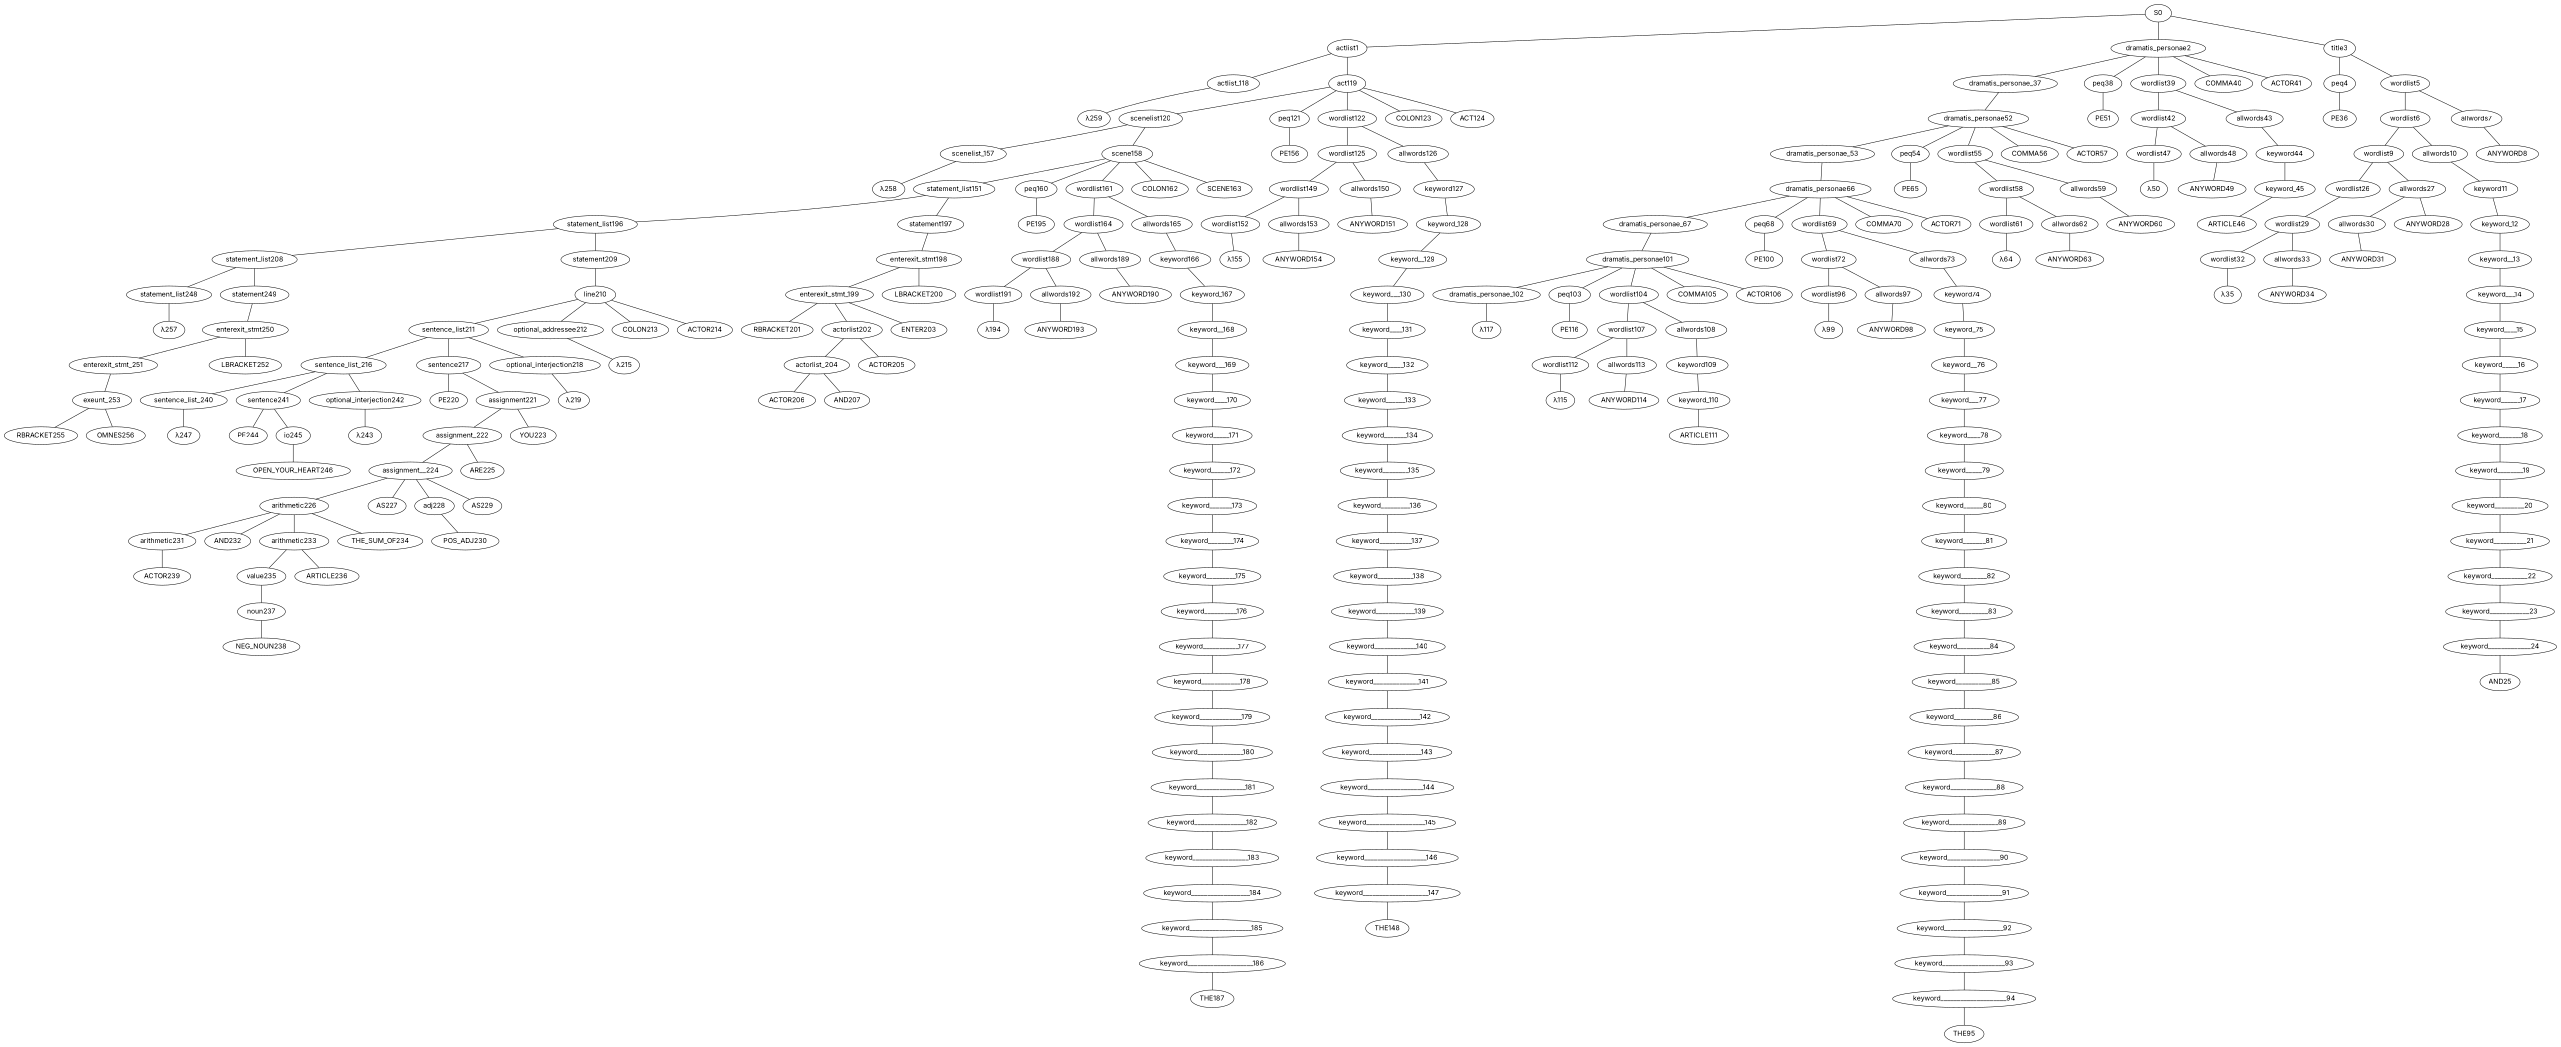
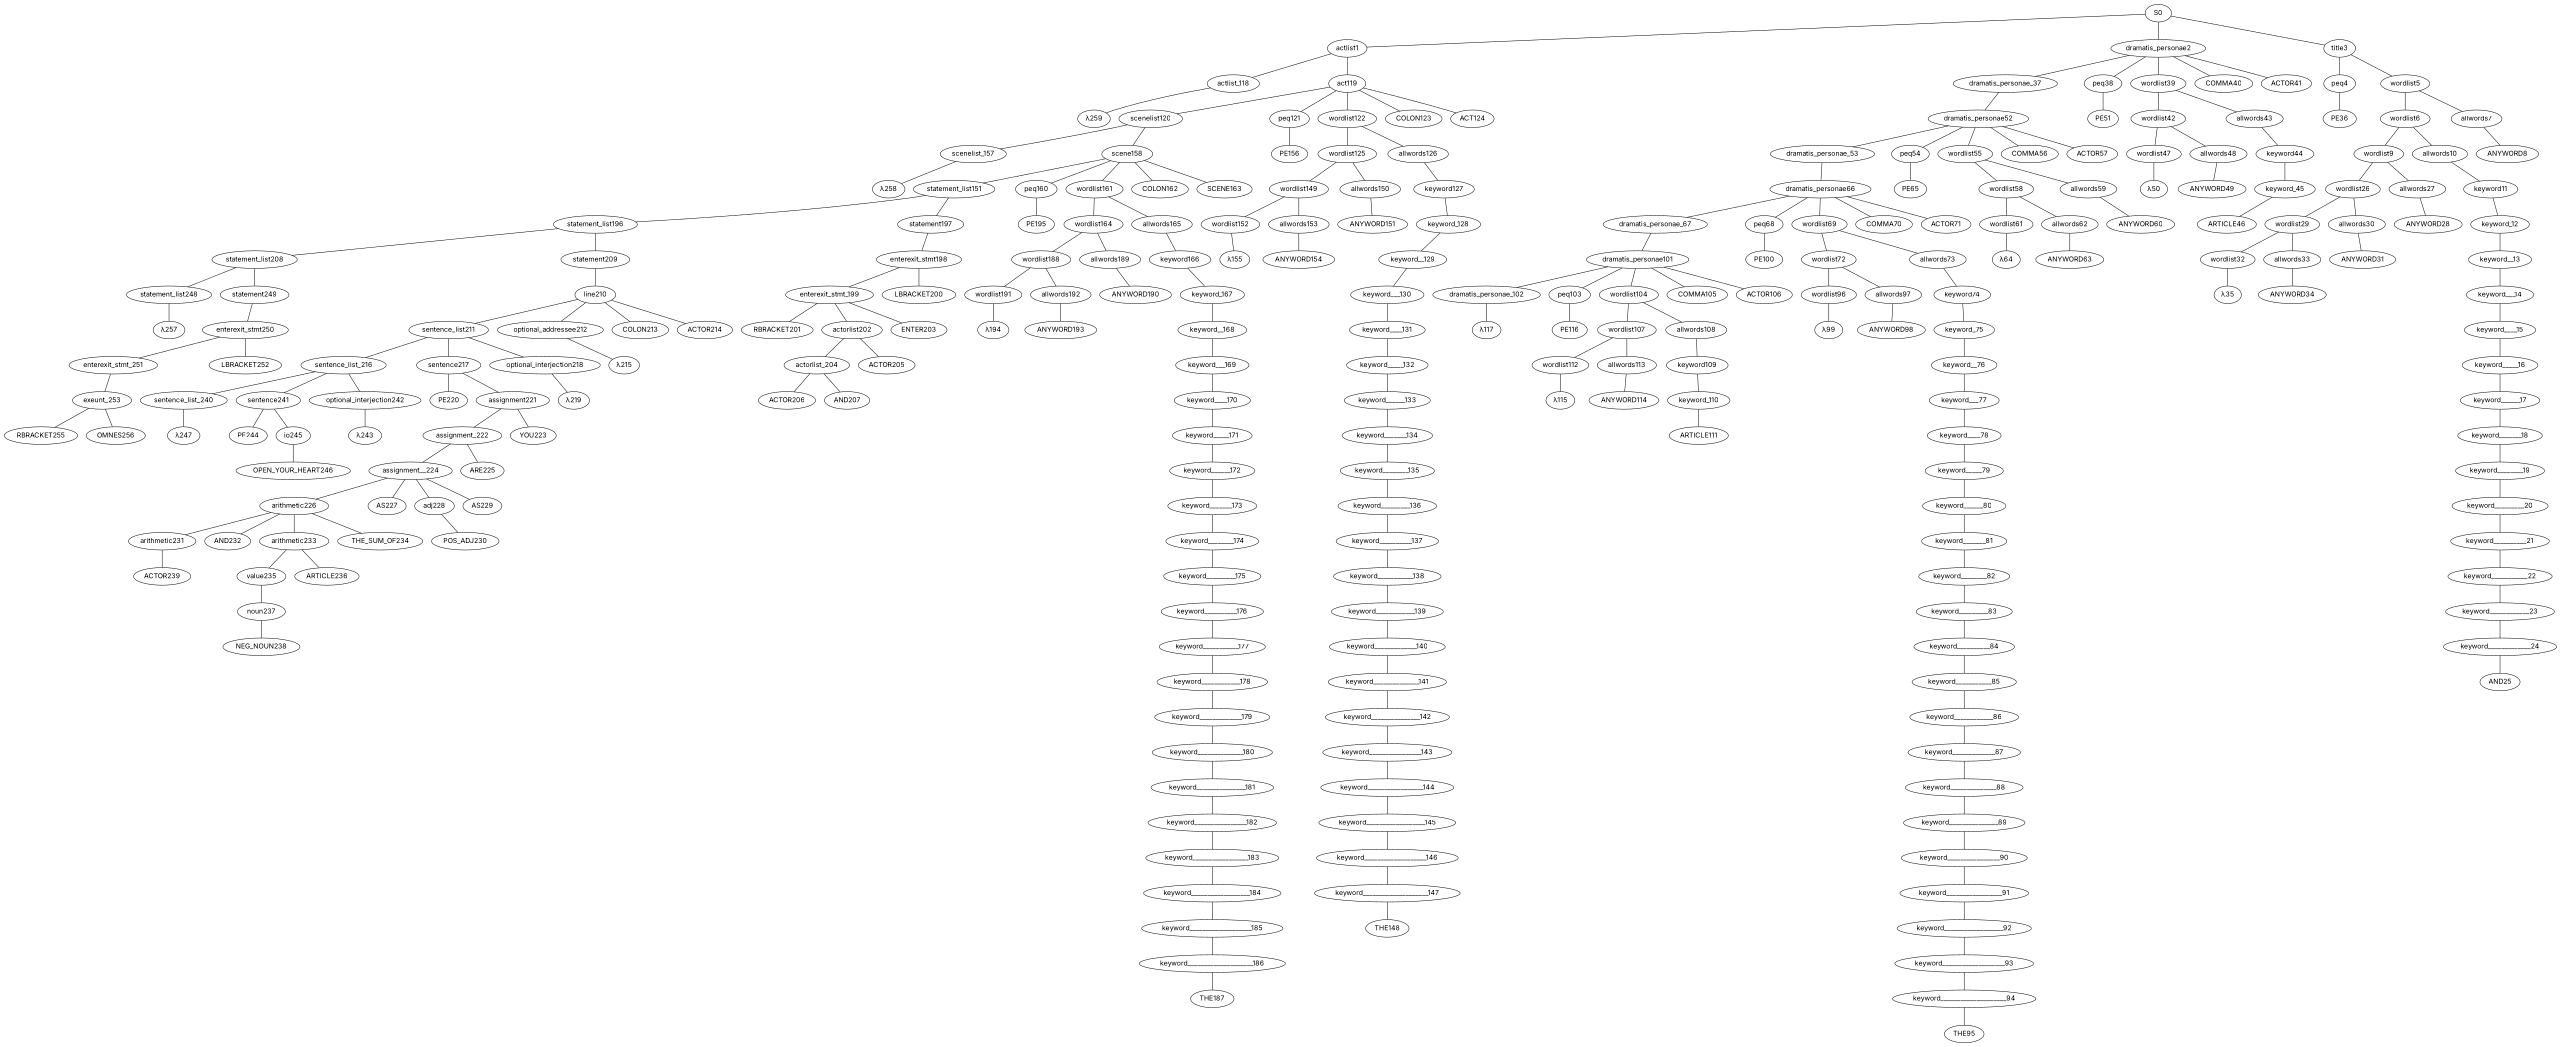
edge "allwords27" -- "allwords30": now "wordlist26" -- "allwords30"
